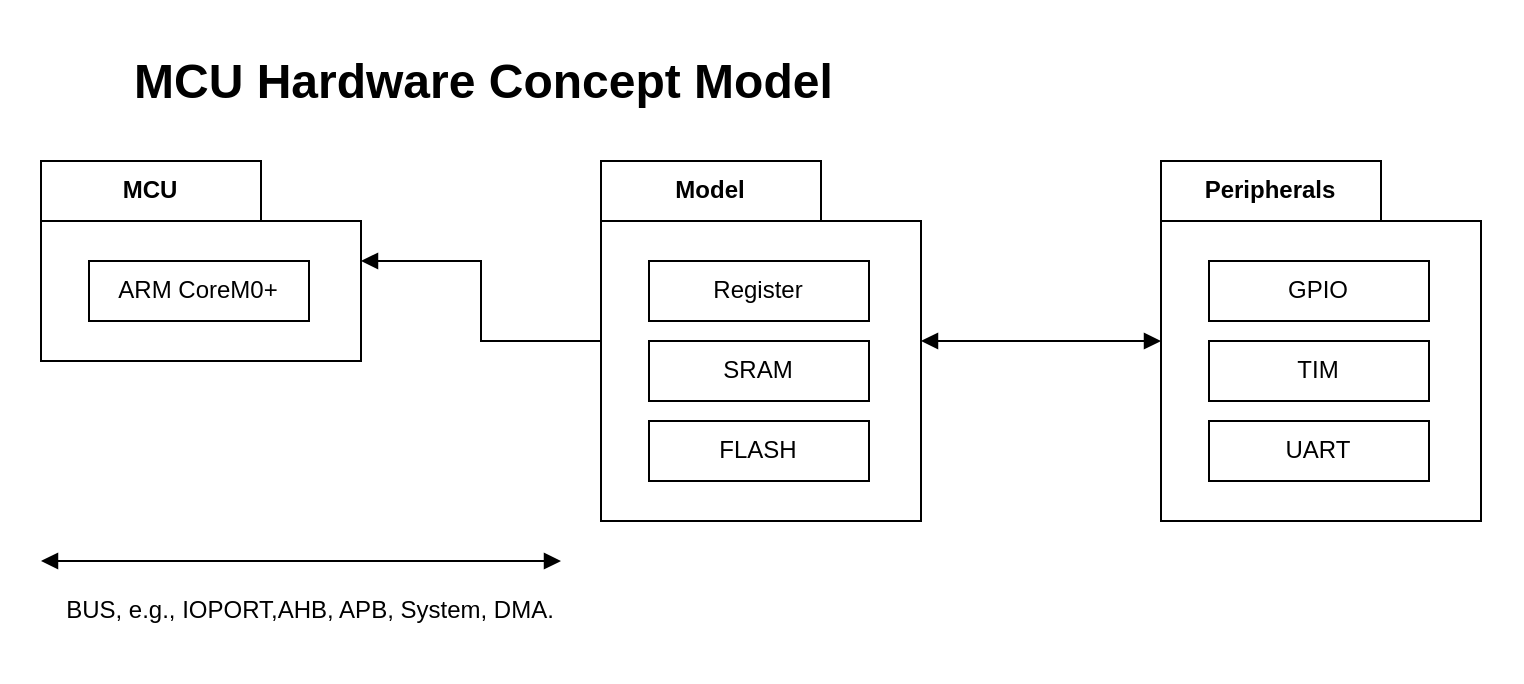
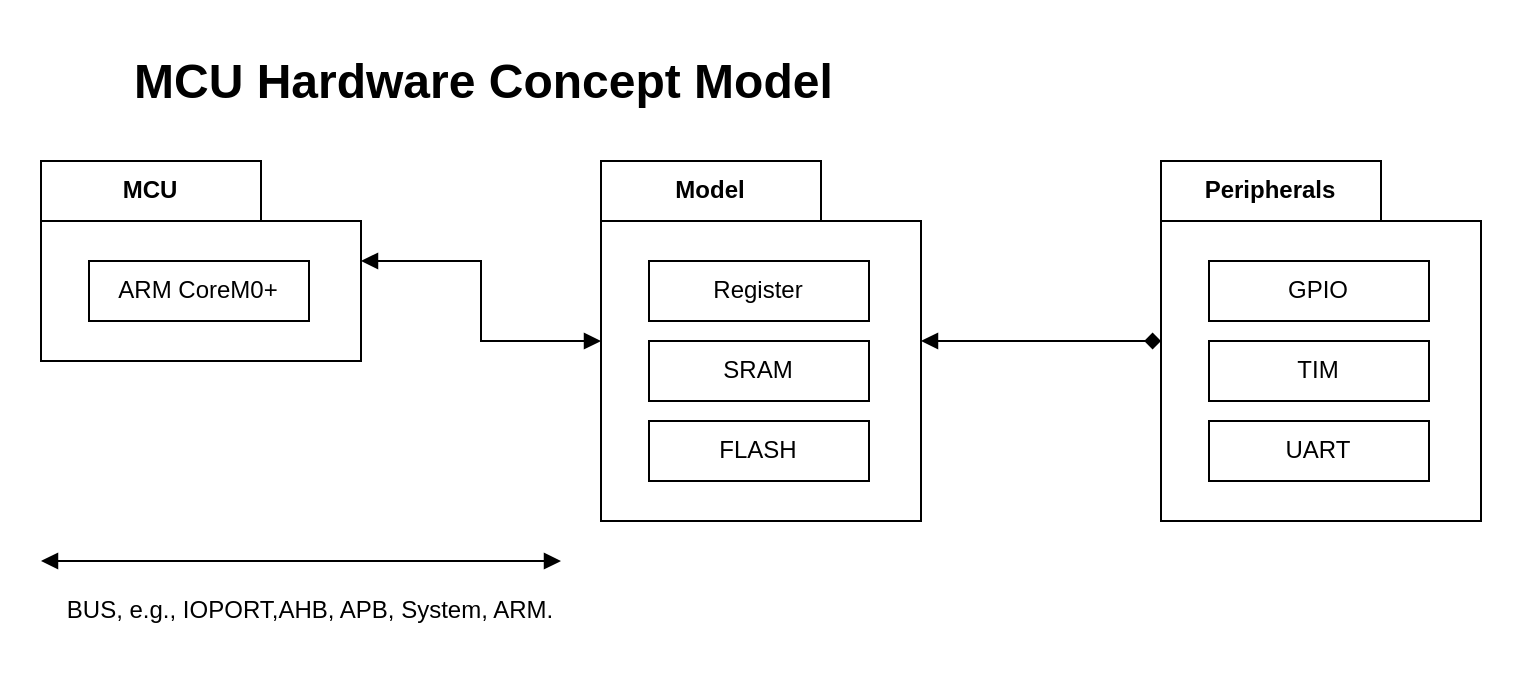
edge "Model" -> "MCU": arrowhead none -> block
edge "Model" -- "Peripherals": arrowhead block -> diamond
node "BUS, e.g., IOPORT,AHB, APB, System, DMA.": label "BUS, e.g., IOPORT,AHB, APB, System, DMA." -> "BUS, e.g., IOPORT,AHB, APB, System, ARM."
